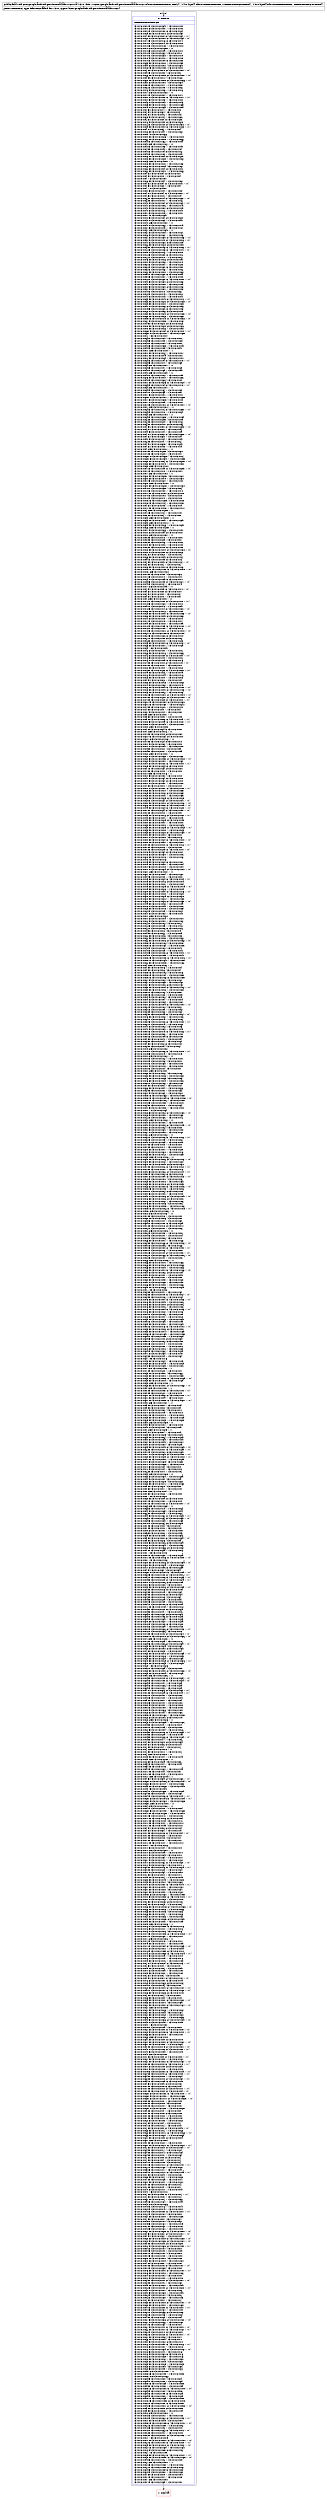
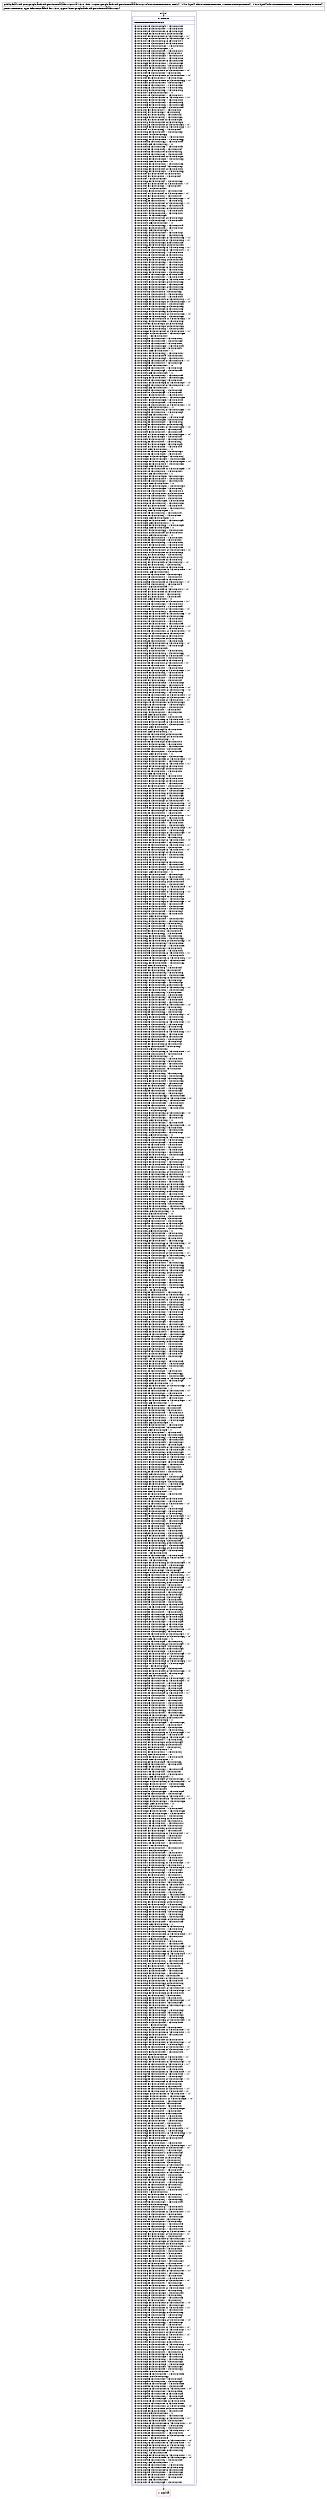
node "0: 0x0000": text "MTH_ENTER_BLOCK" -> "METHOD_ENTER_BLOCK"
